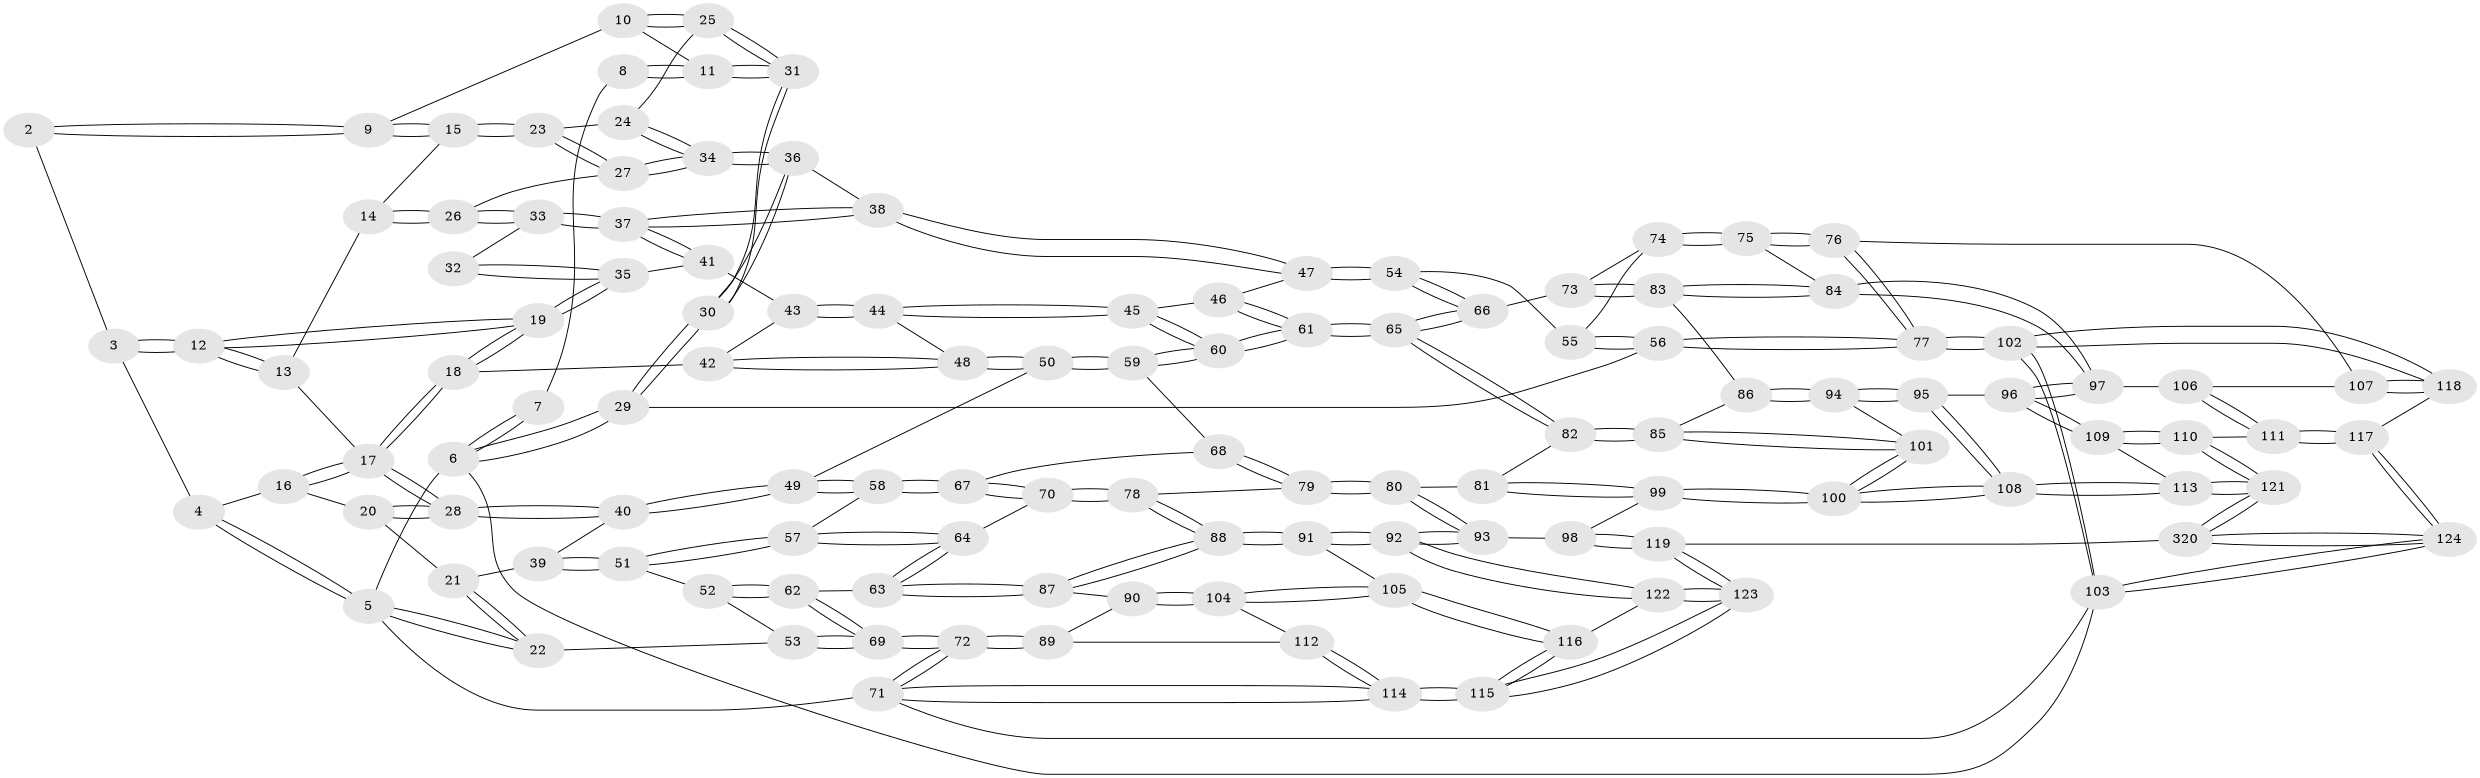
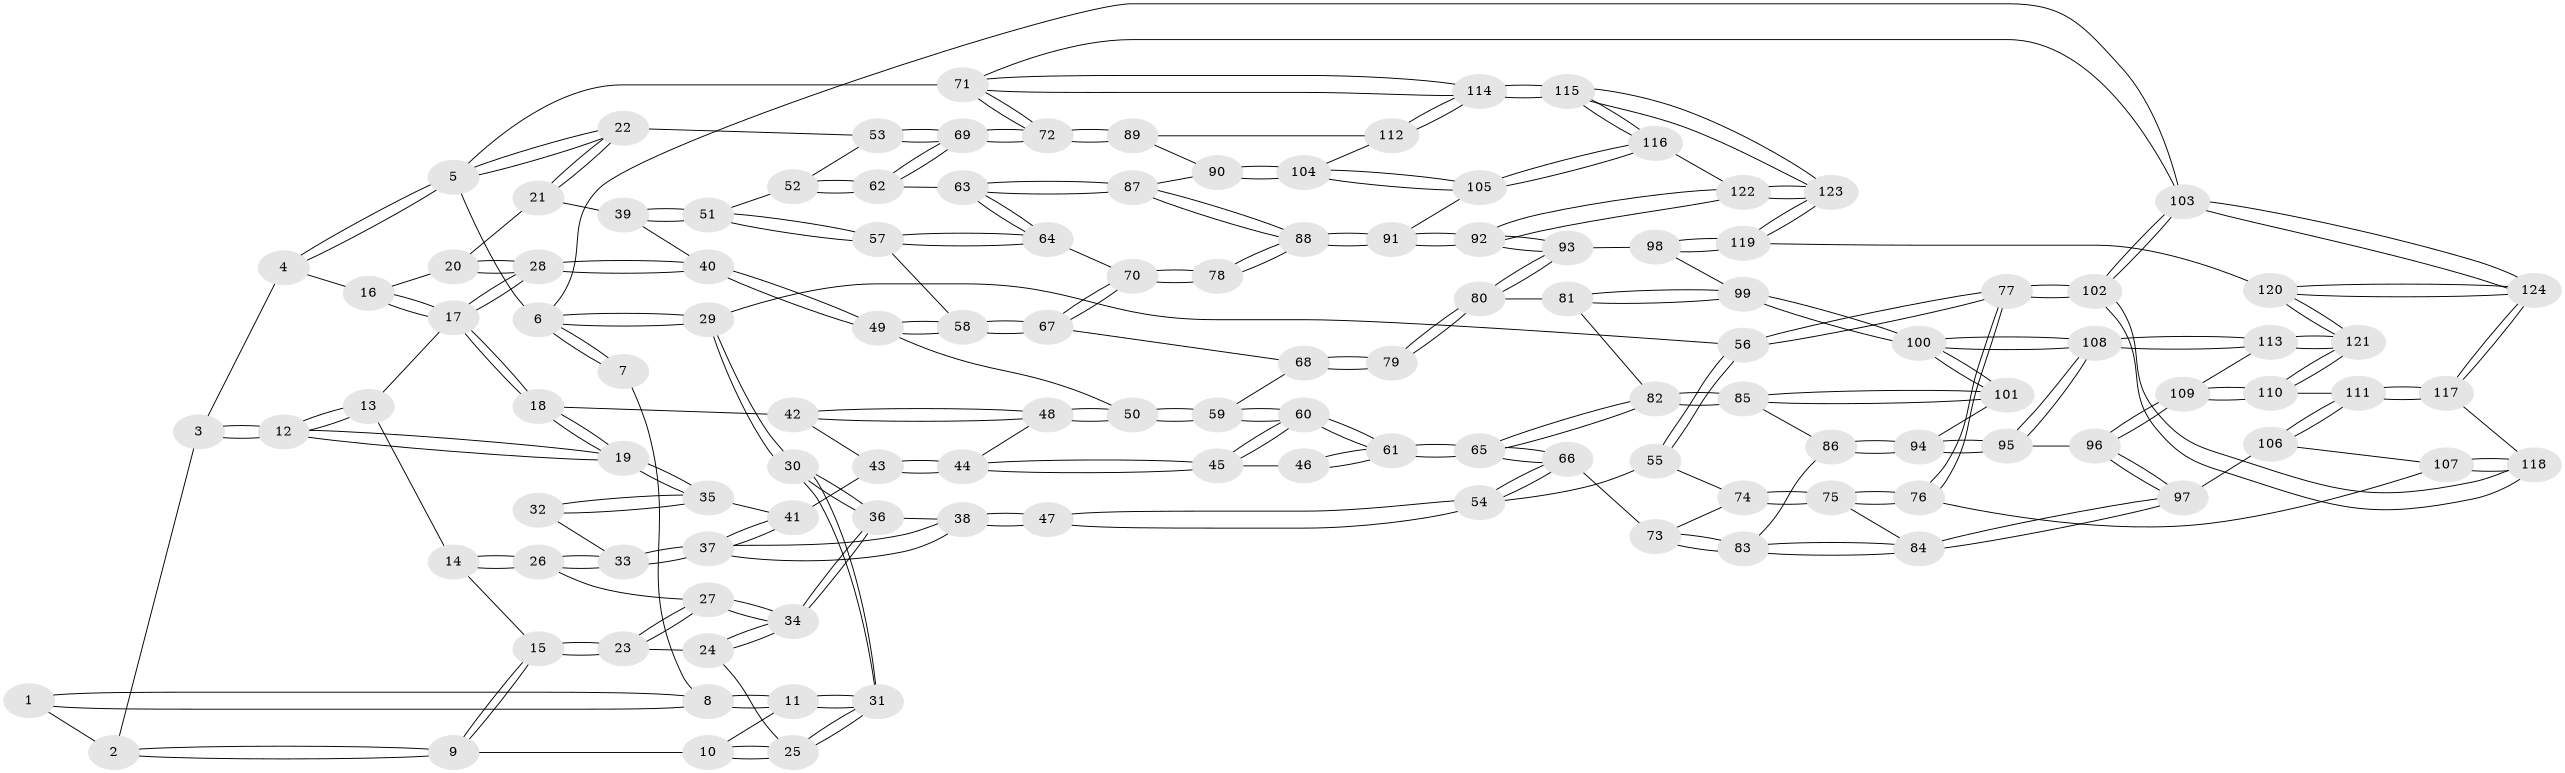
edge "47" -- "46": removed
edge "79" -- "78": removed
node "320": label "320" -> "120"
node "1": added
